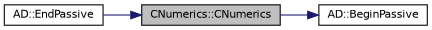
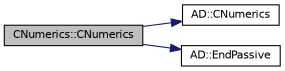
edge "AD::EndPassive" -> "CNumerics::CNumerics": reversed
node "AD::BeginPassive": label "AD::BeginPassive" -> "AD::CNumerics"
